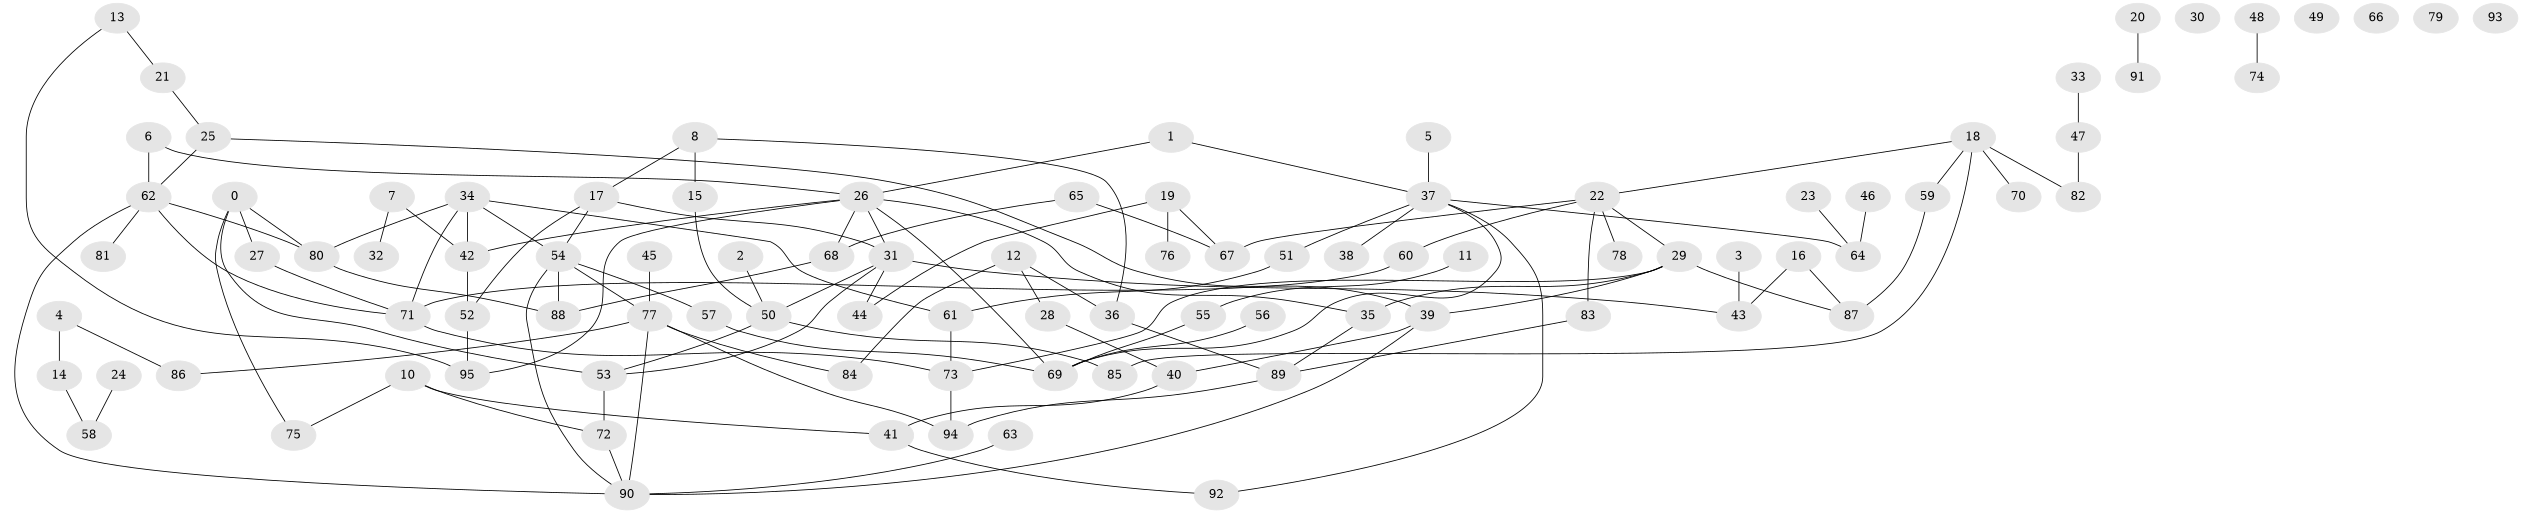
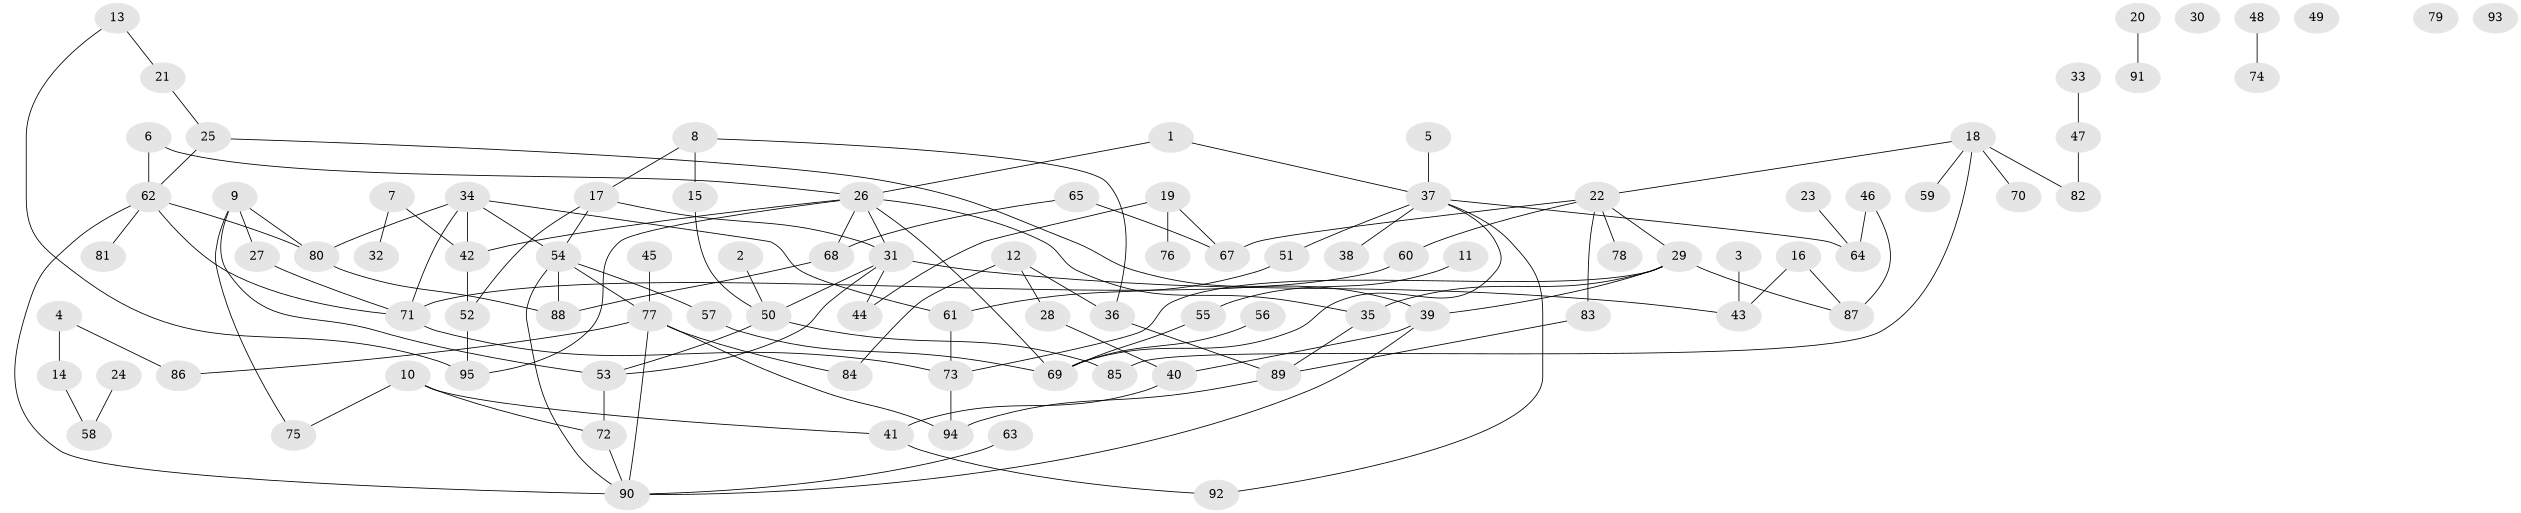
node "66": removed
node "0": label "0" -> "9"
edge "59" -- "87": now "46" -- "87"
